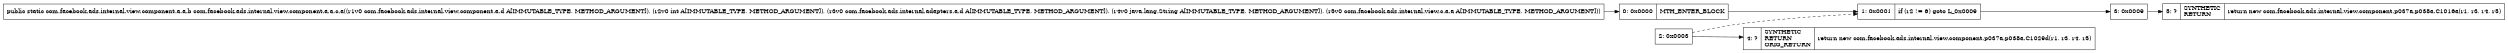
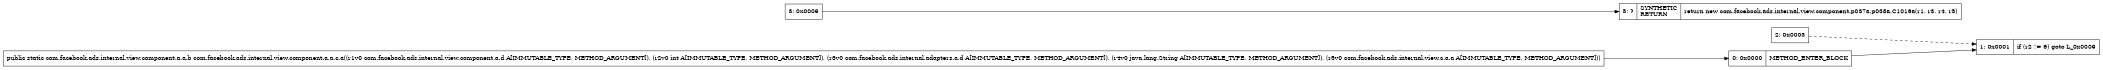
node "0: 0x0000": text "MTH_ENTER_BLOCK" -> "METHOD_ENTER_BLOCK"
edge "1: 0x0001" -> "3: 0x0009": removed
node "4: ?": removed
